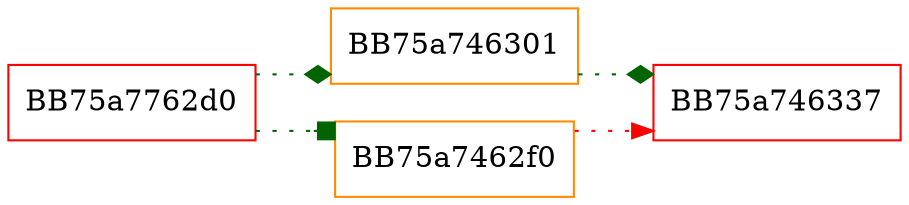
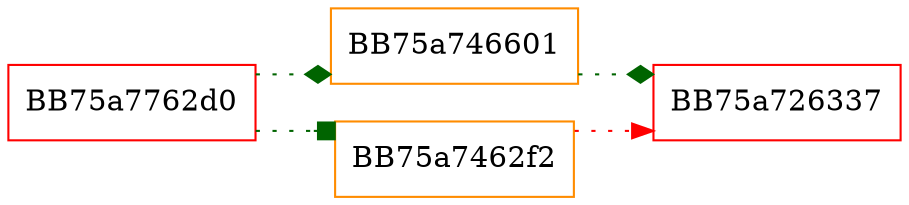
node "BB75a746301": label "BB75a746301" -> "BB75a746601"
node "BB75a746337": label "BB75a746337" -> "BB75a726337"
node "BB75a7462f0": label "BB75a7462f0" -> "BB75a7462f2"
